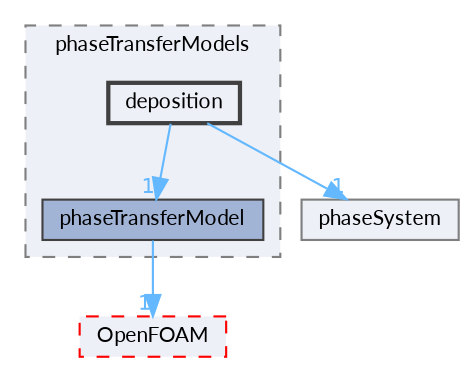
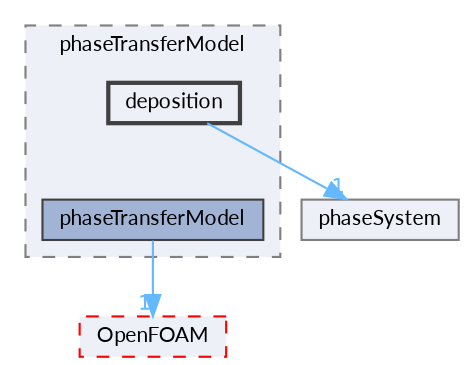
cluster "phaseTransferModels": label "phaseTransferModels" -> "phaseTransferModel"
edge "deposition" -> "phaseTransferModel": removed
